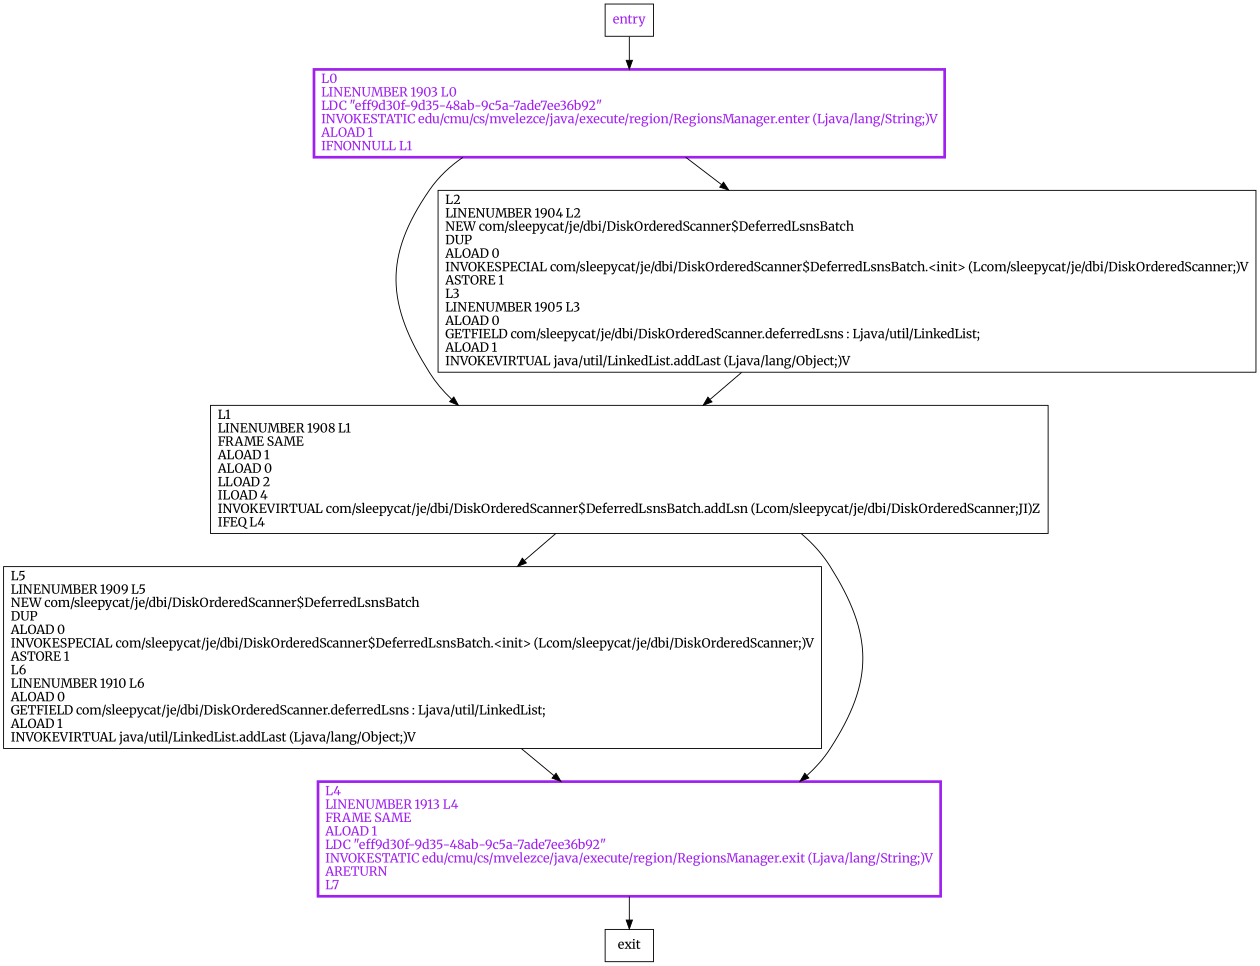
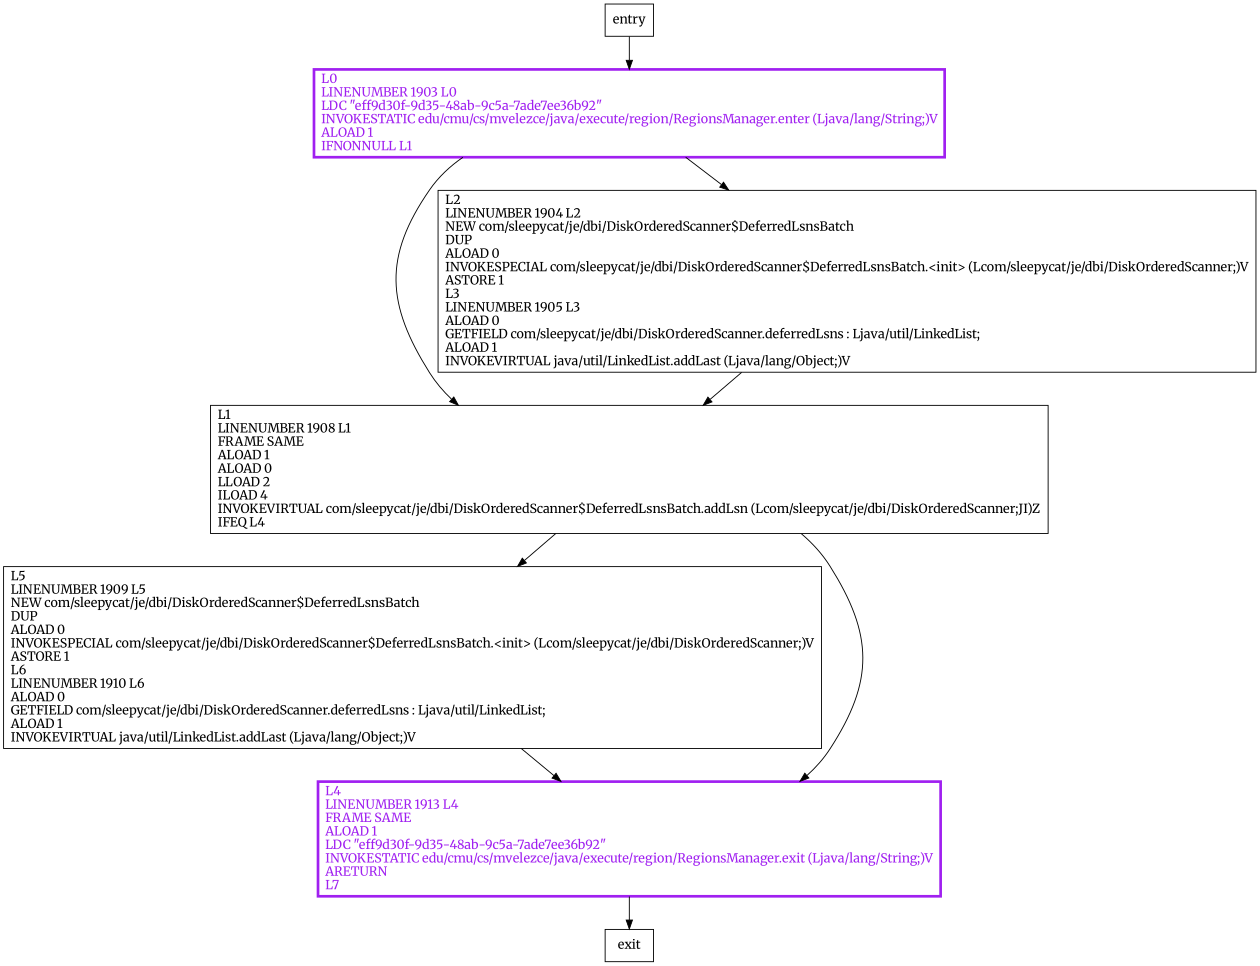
node "entry": fontcolor purple -> black
